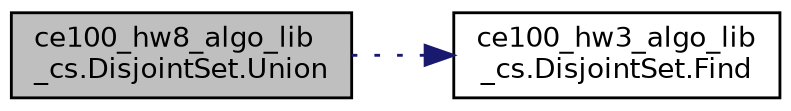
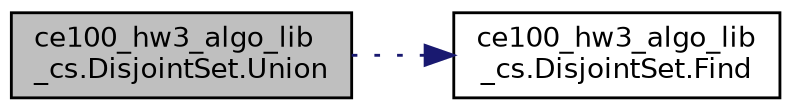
node "ce100_hw8_algo_lib _cs.DisjointSet.Union": label "ce100_hw8_algo_lib _cs.DisjointSet.Union" -> "ce100_hw3_algo_lib _cs.DisjointSet.Union"
